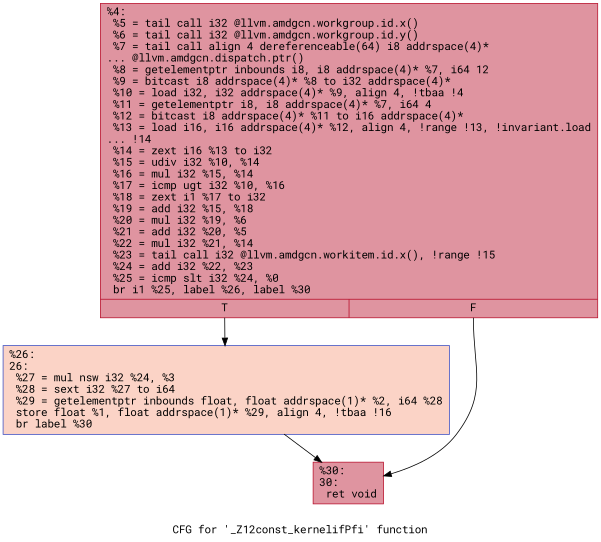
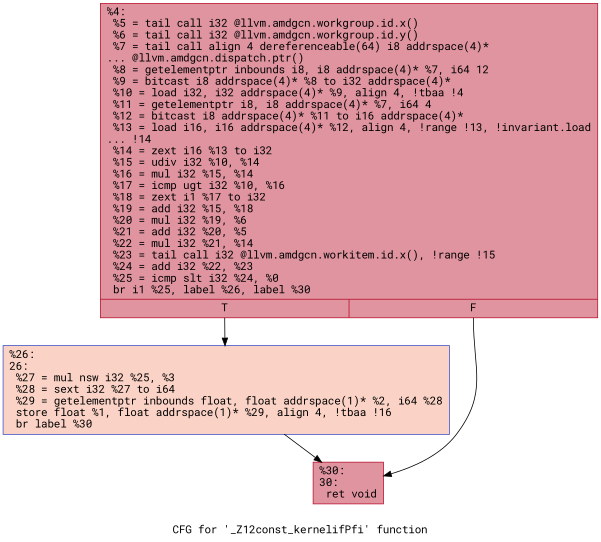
node "%26:": text "%27 = mul nsw i32 %24, %3" -> "%27 = mul nsw i32 %25, %3"
